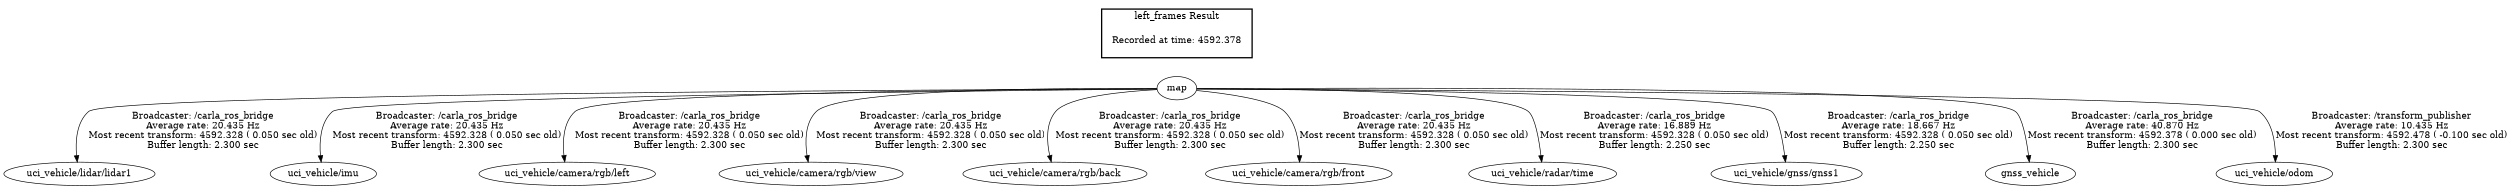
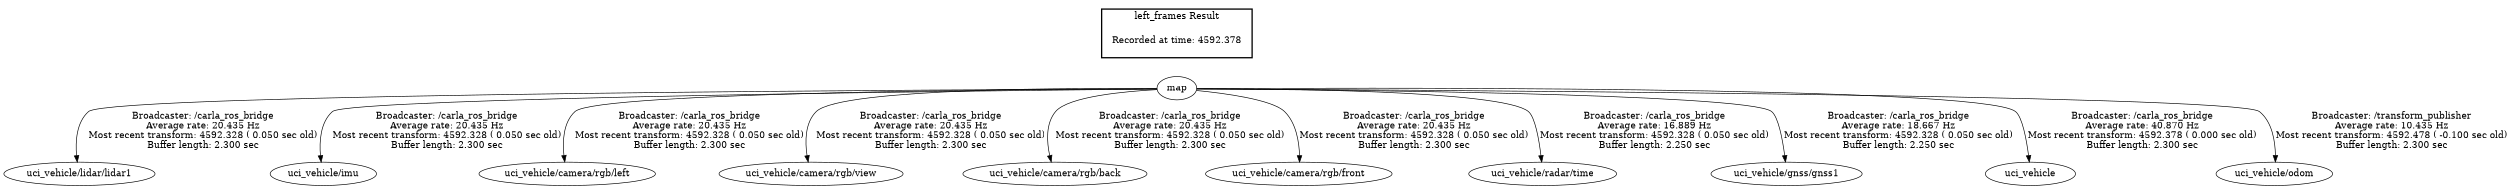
node "gnss_vehicle": label "gnss_vehicle" -> "uci_vehicle"
